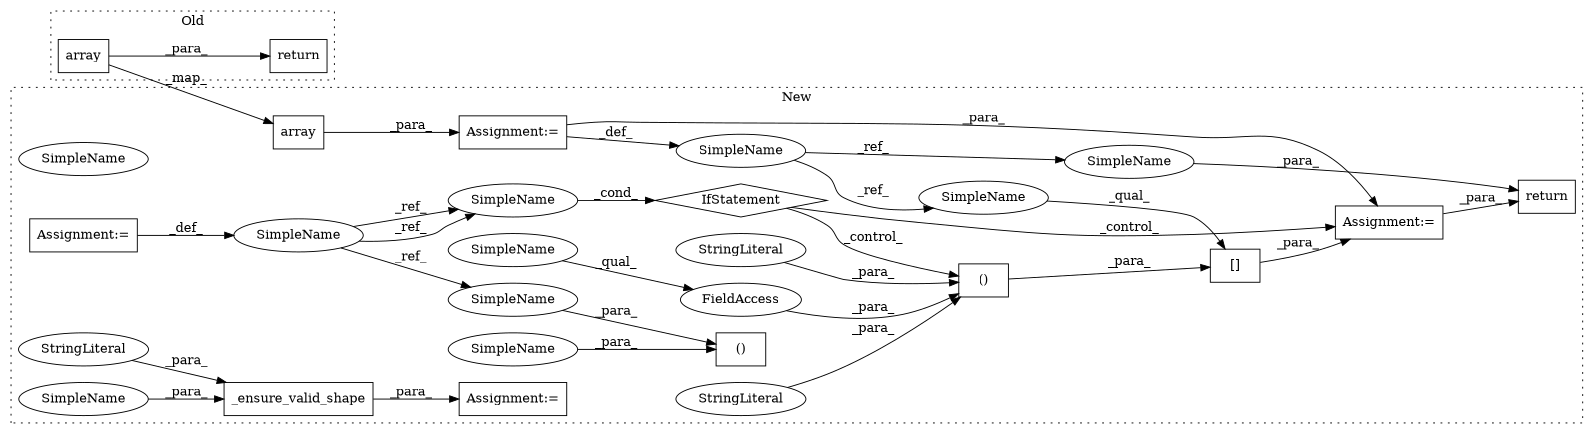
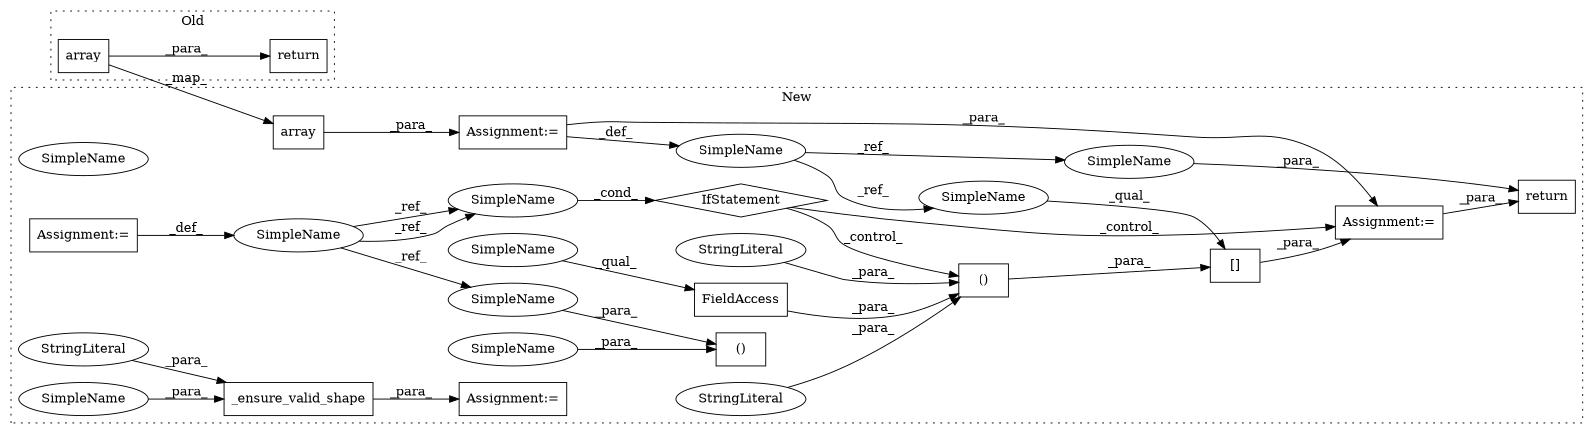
node "FieldAccess": shape ellipse -> box
